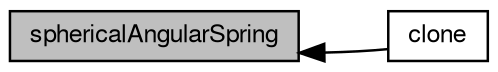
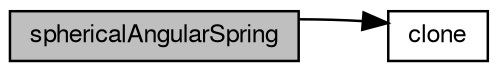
edge "clone" -> "sphericalAngularSpring": reversed
